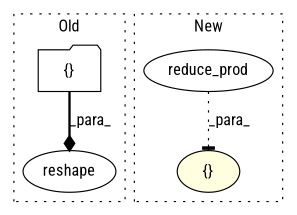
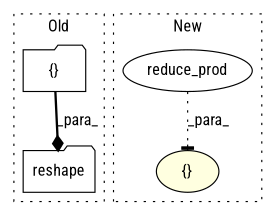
node "reshape": shape ellipse -> folder
